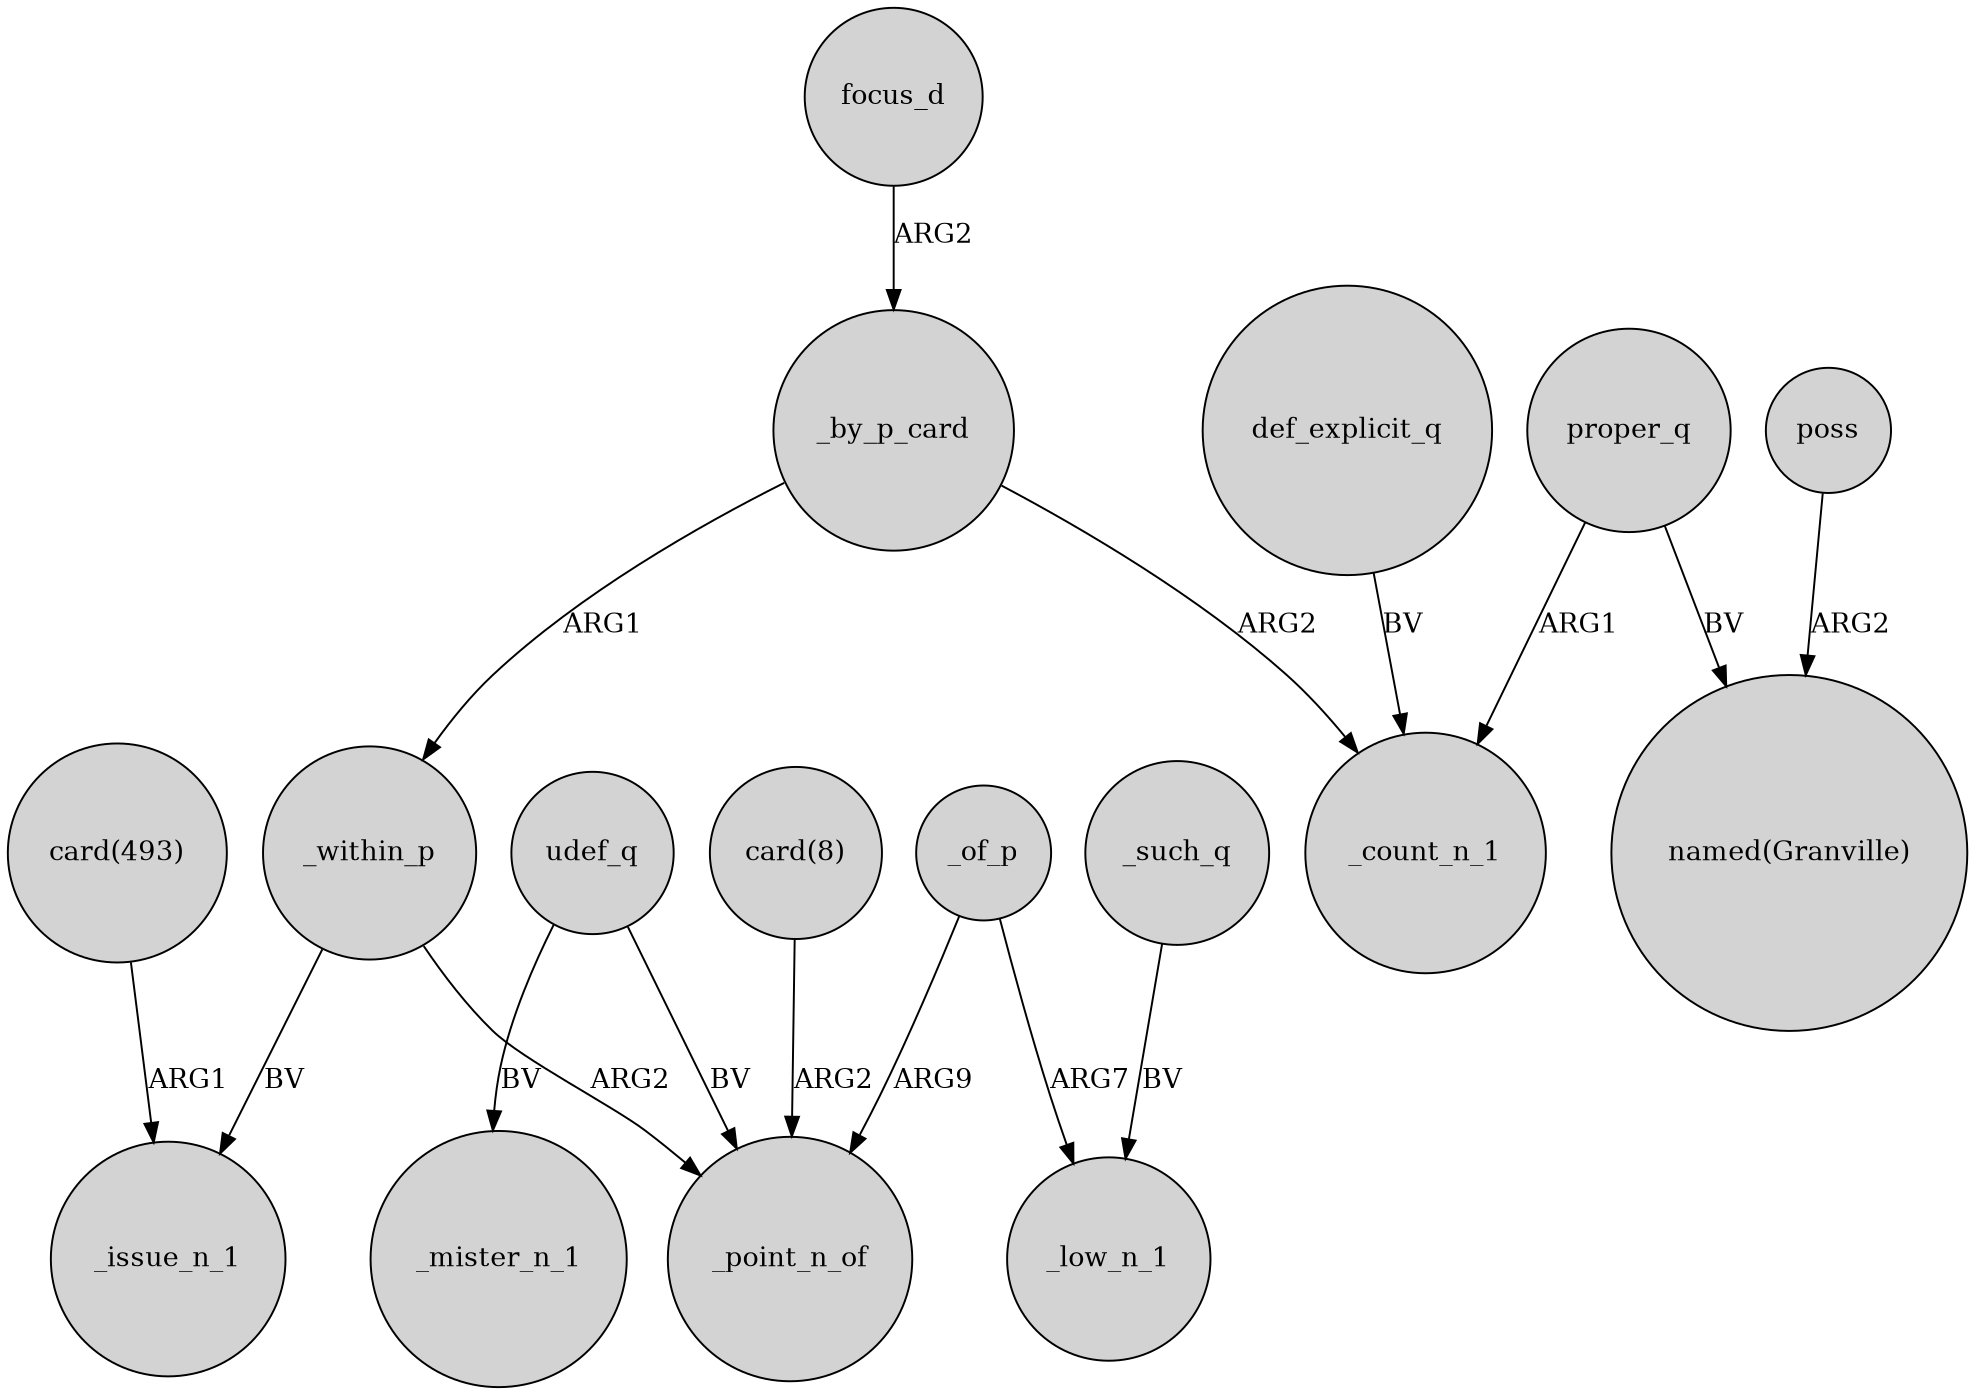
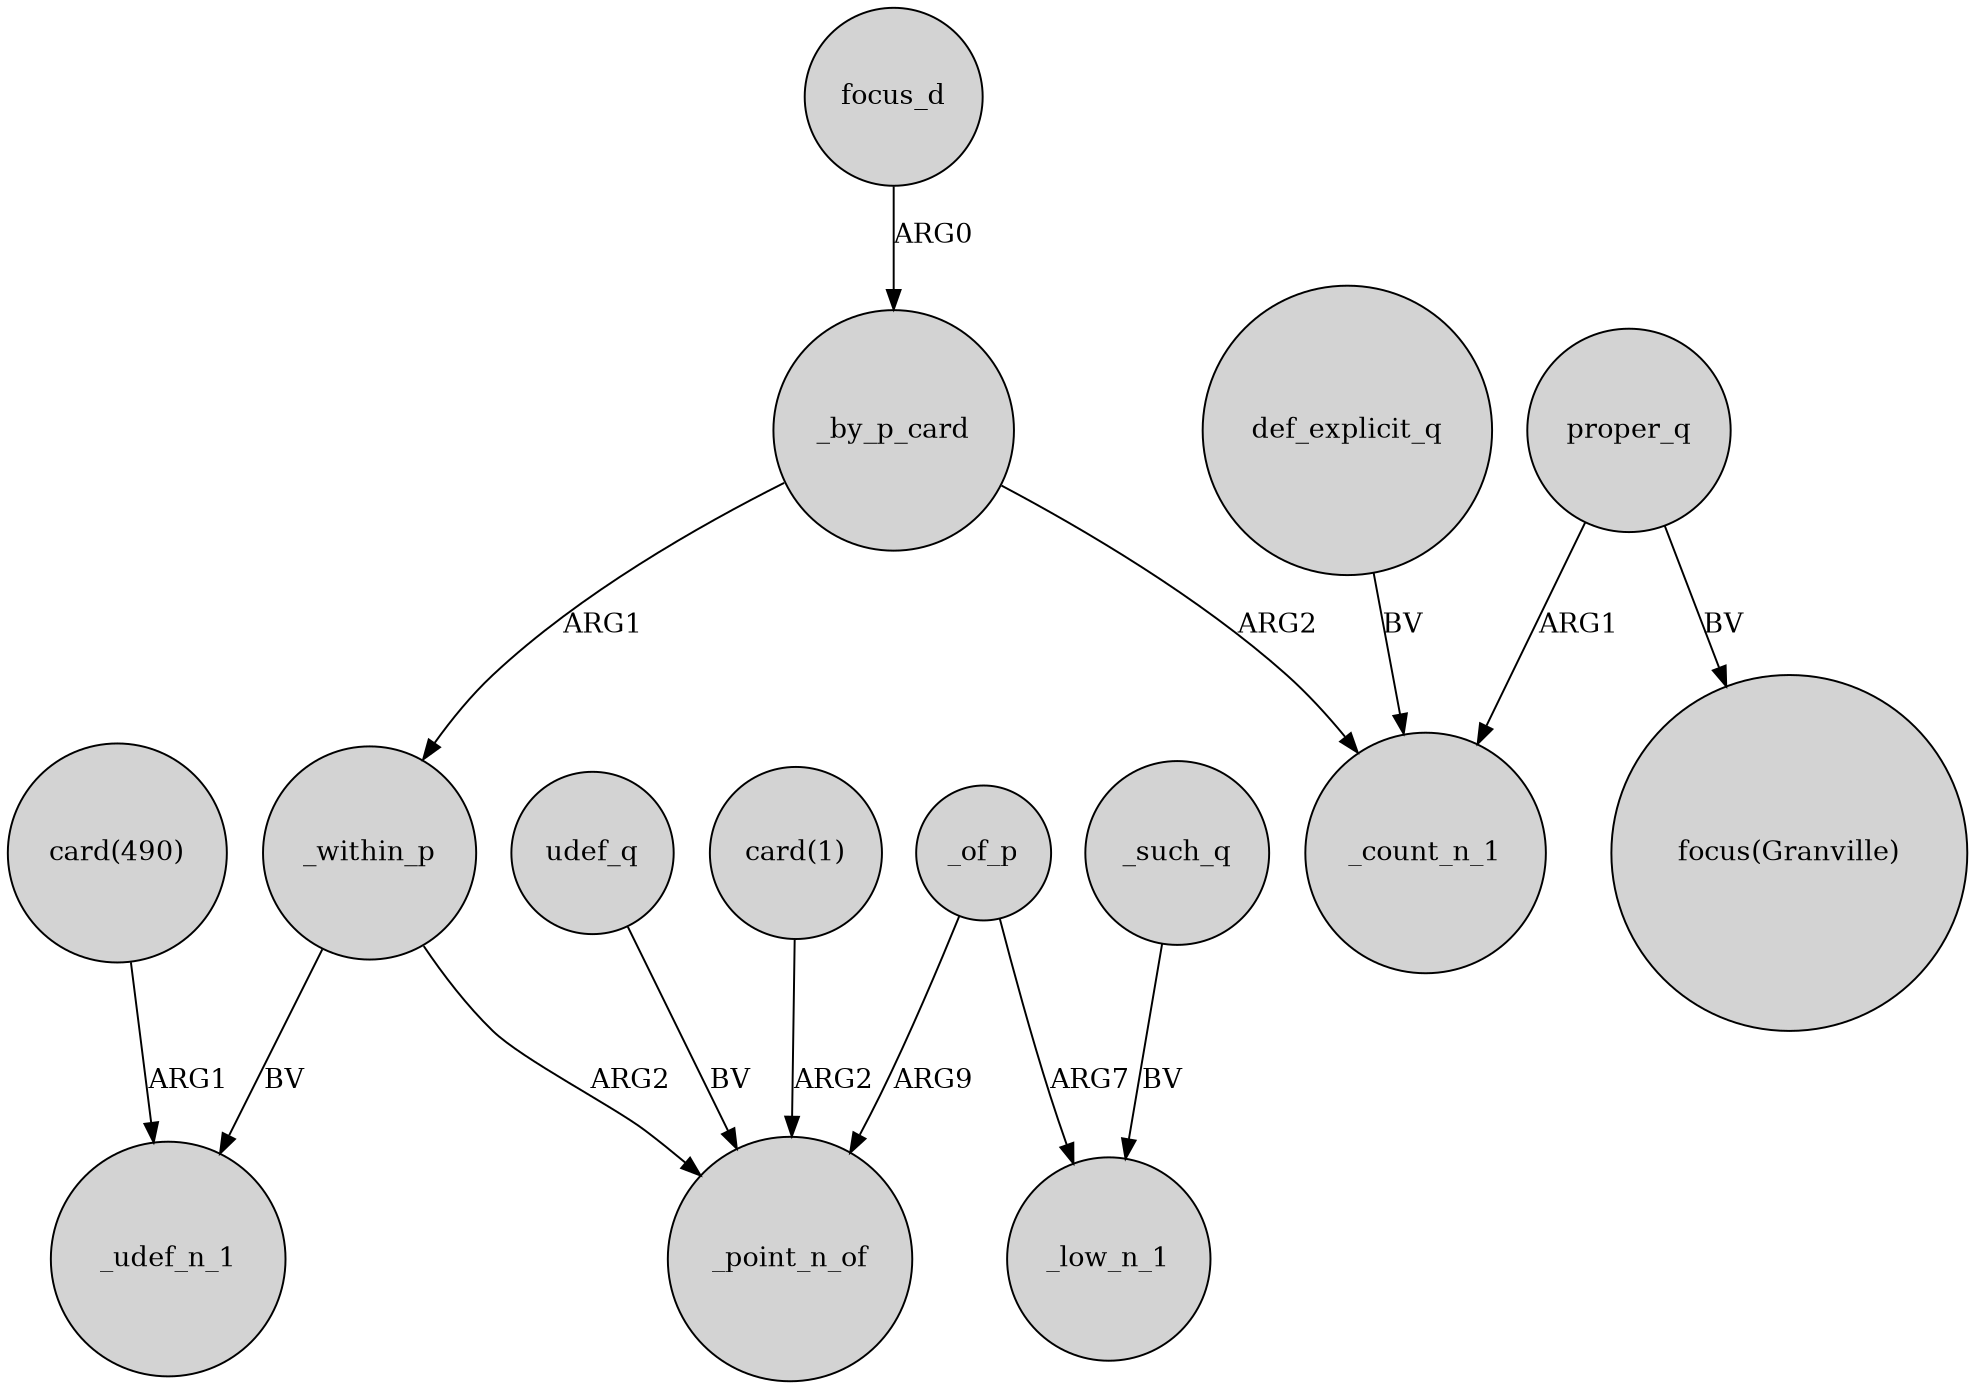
edge "focus_d" -> "_by_p_card": label "ARG2" -> "ARG0"
node "poss": removed
node "card(493)": label "card(493)" -> "card(490)"
node "card(8)": label "card(8)" -> "card(1)"
node "named(Granville)": label "named(Granville)" -> "focus(Granville)"
node "_issue_n_1": label "_issue_n_1" -> "_udef_n_1"
node "_mister_n_1": removed
